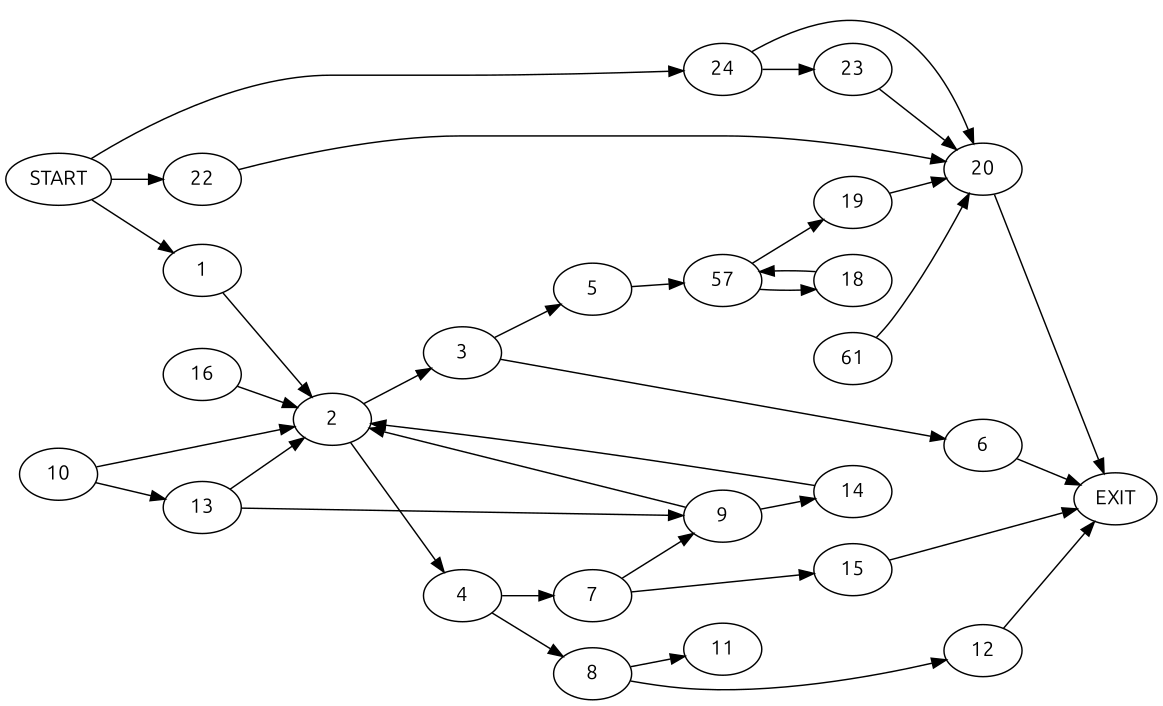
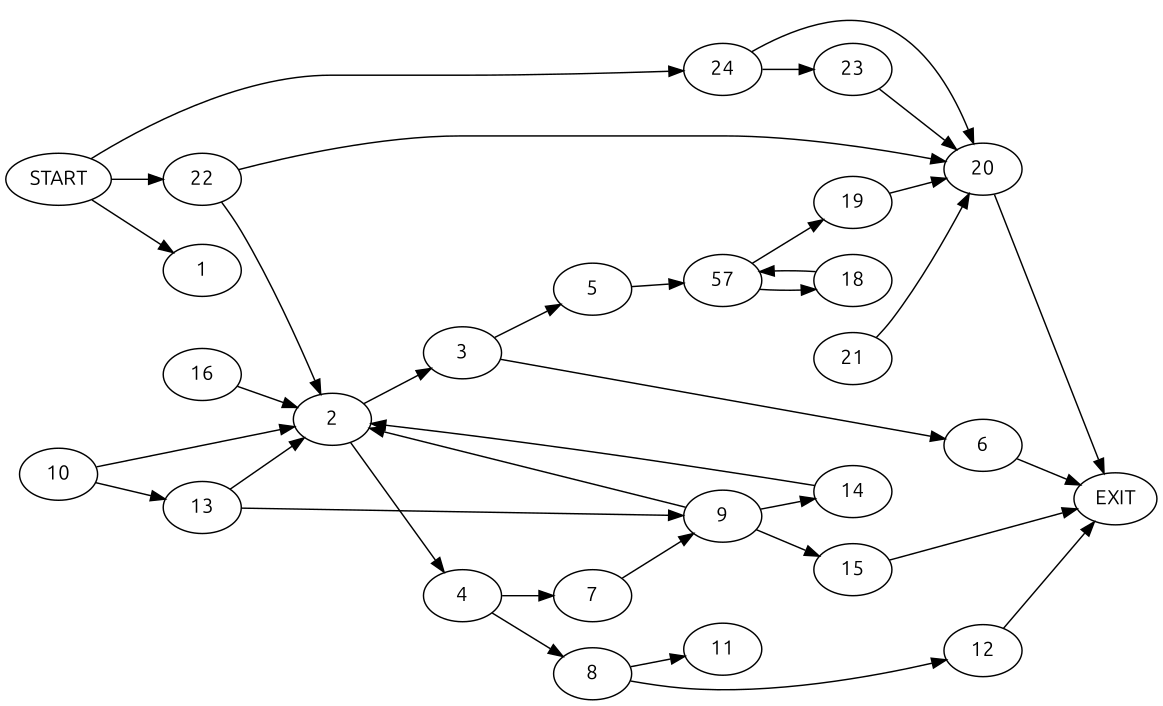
edge "1" -> "2": now "22" -> "2"
node "61": label "61" -> "21"
edge "7" -> "15": now "9" -> "15"
